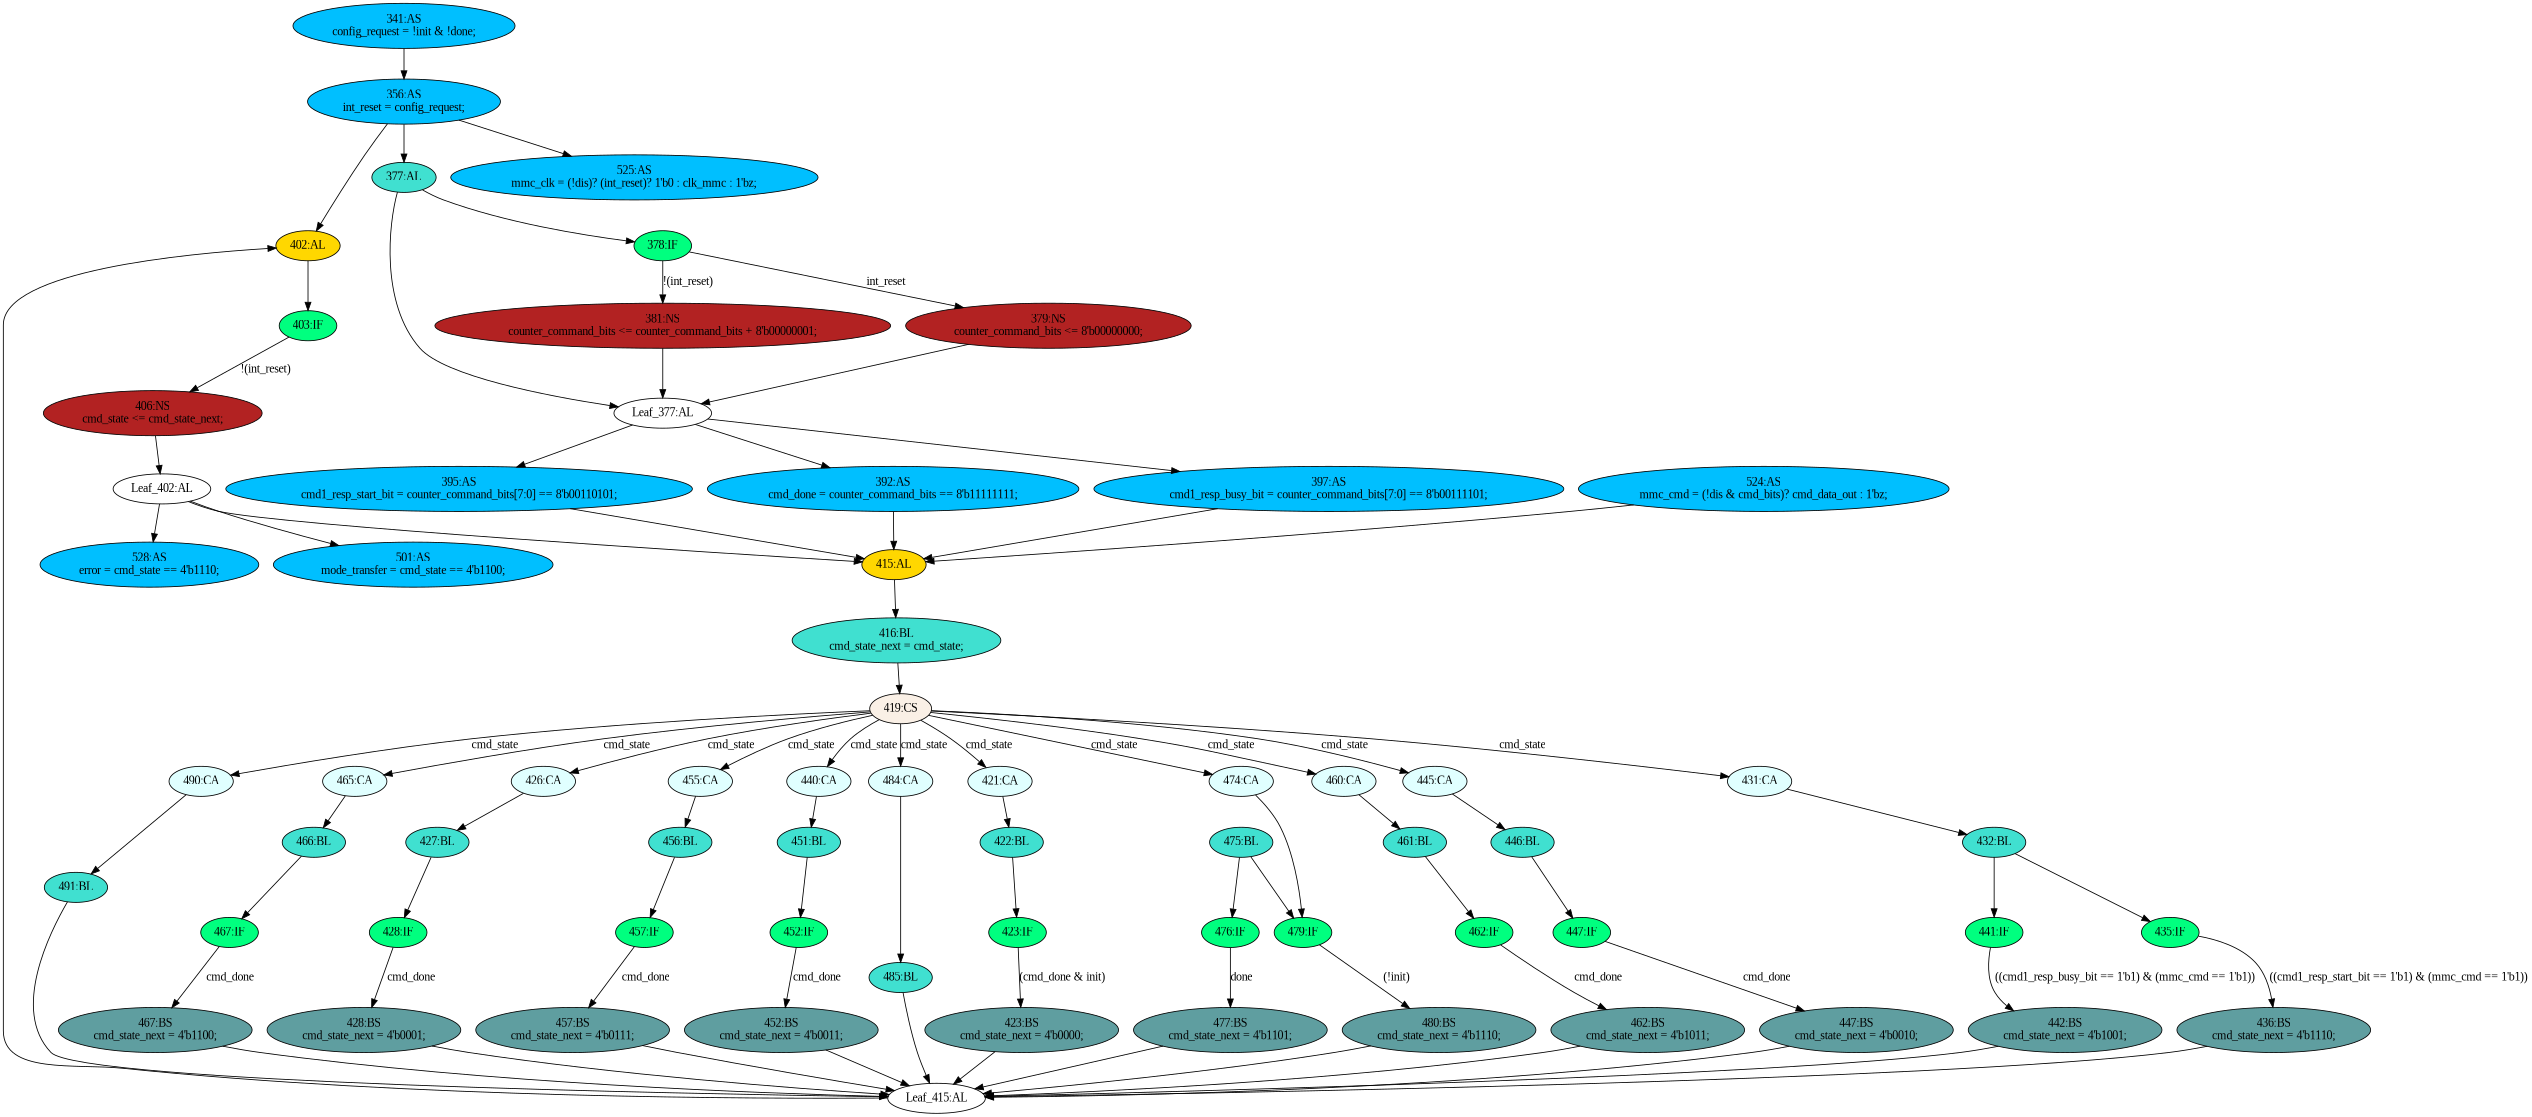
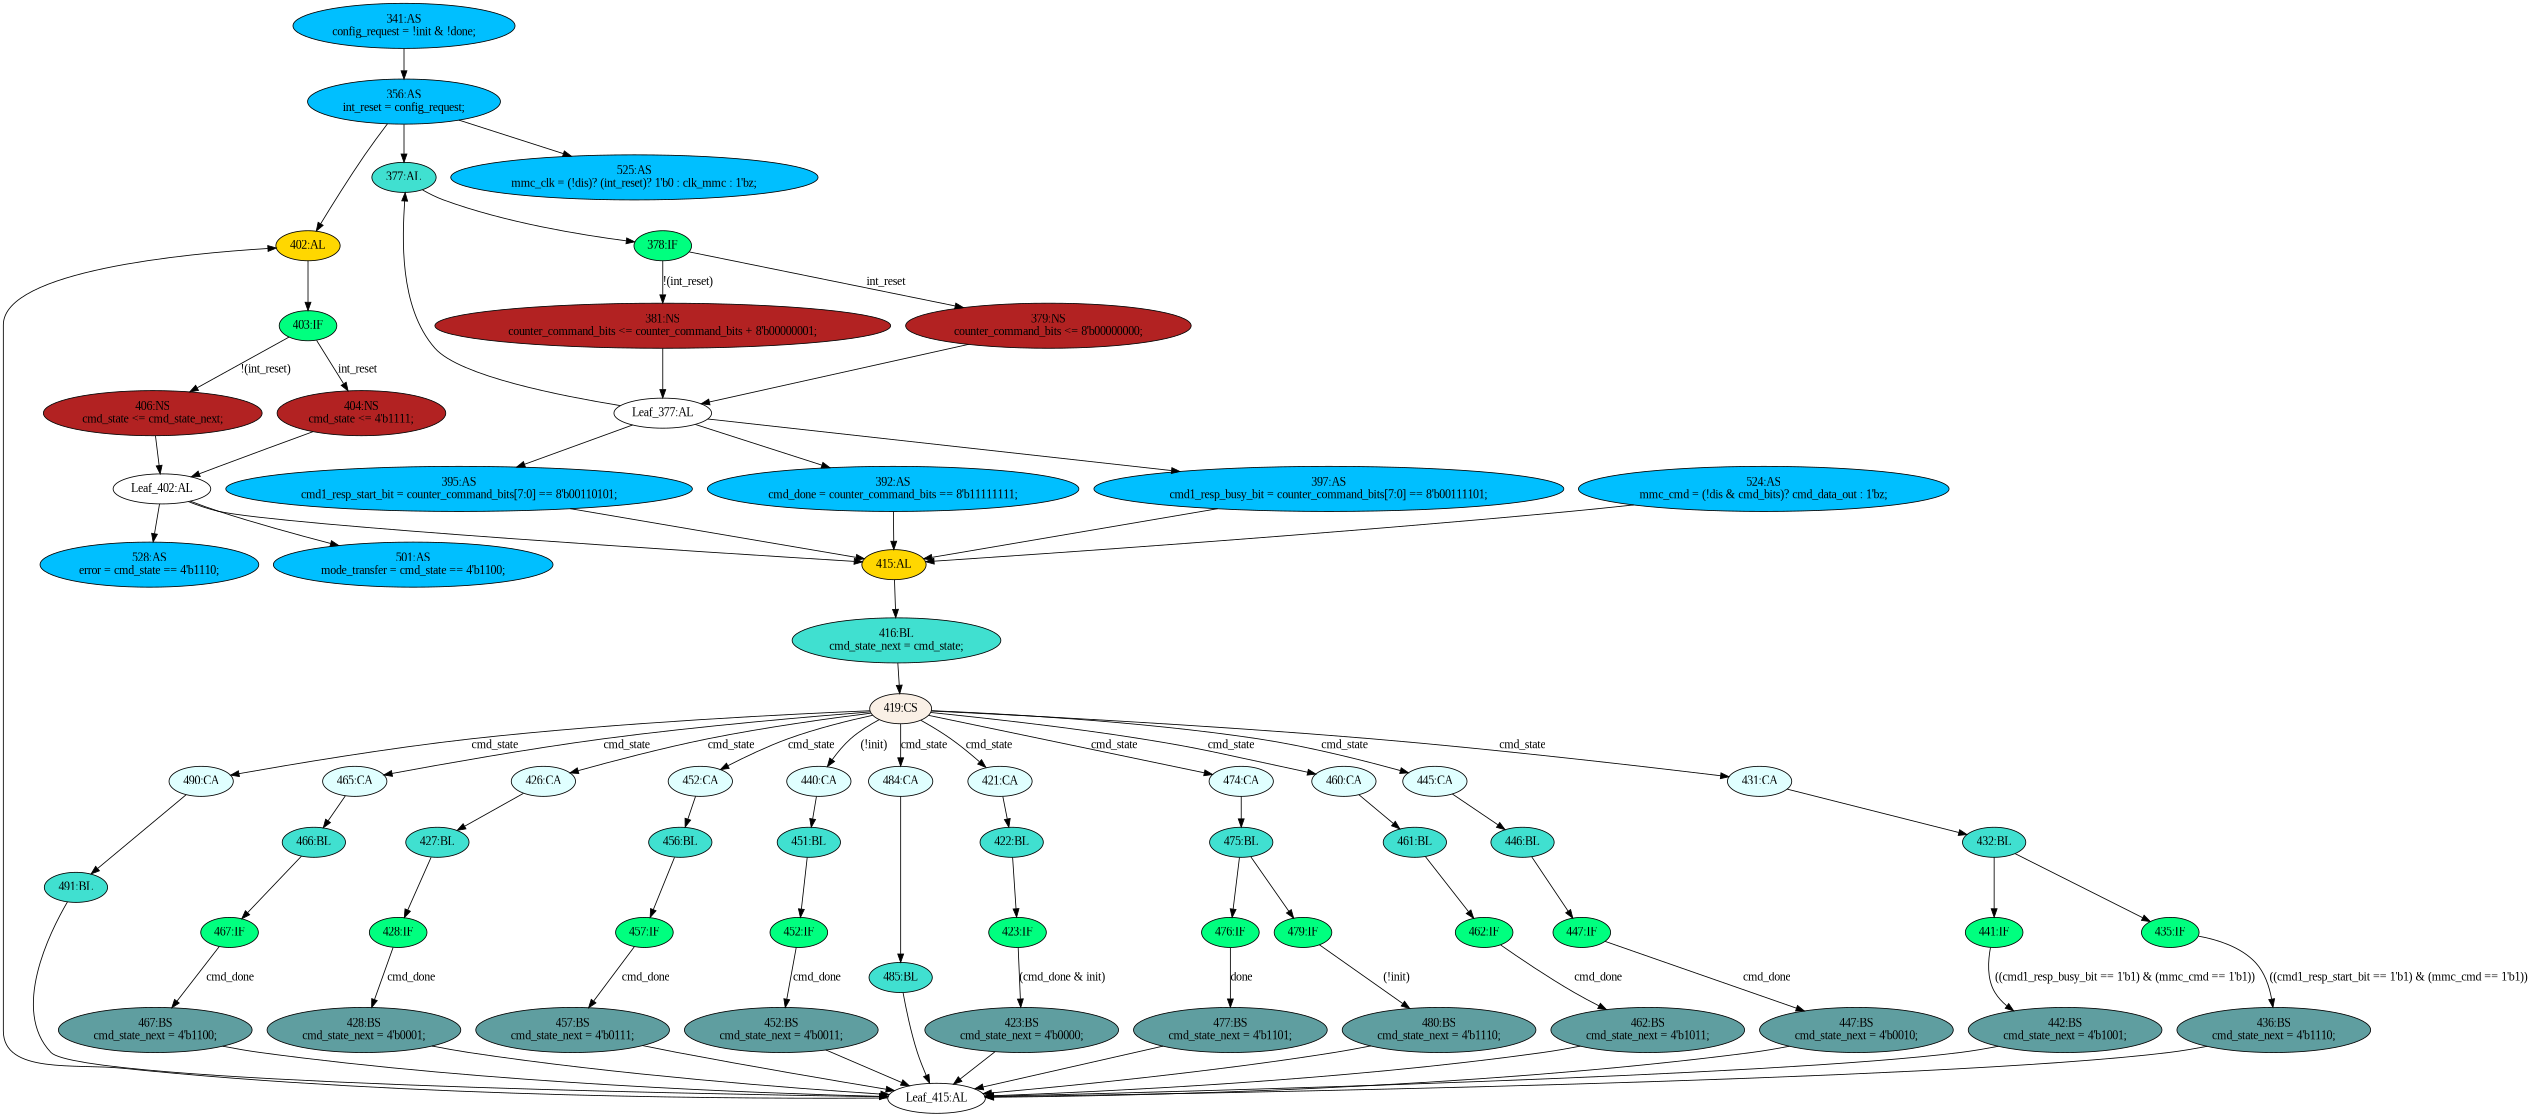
edge "377:AL" -> "Leaf_377:AL": reversed
node "404:NS cmd_state <= 4'b1111;": added
edge "419:CS" -> "440:CA": label "cmd_state" -> "(!init)"
node "455:CA": label "455:CA" -> "452:CA"
edge "474:CA" -> "479:IF": now "474:CA" -> "475:BL"
